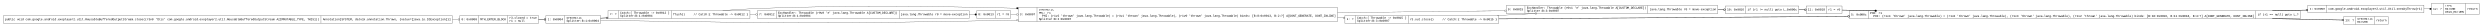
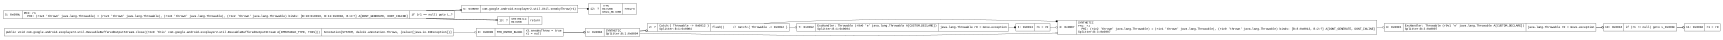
edge "11: 0x0018" -> "5: 0x000c": removed
node "0: 0x0000": text "r3.closed = true" -> "r3.sneakyThrow = true"
node "4: ?": removed
